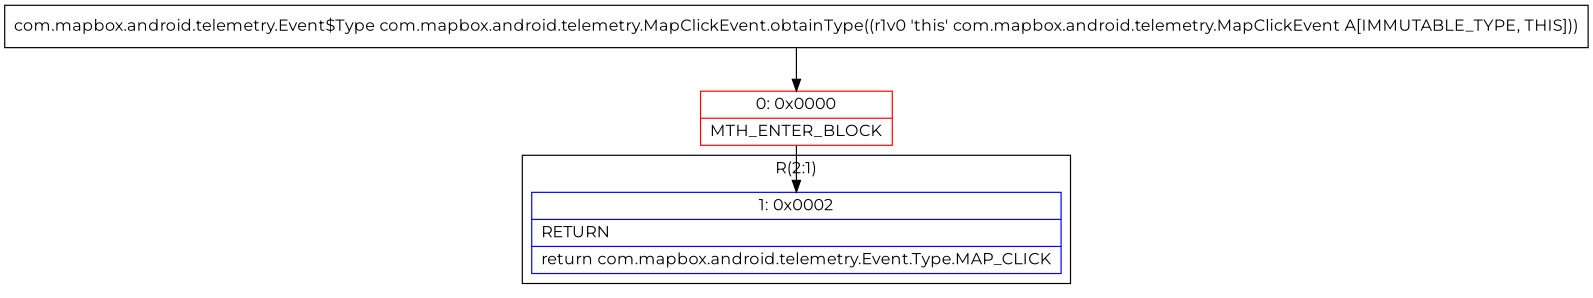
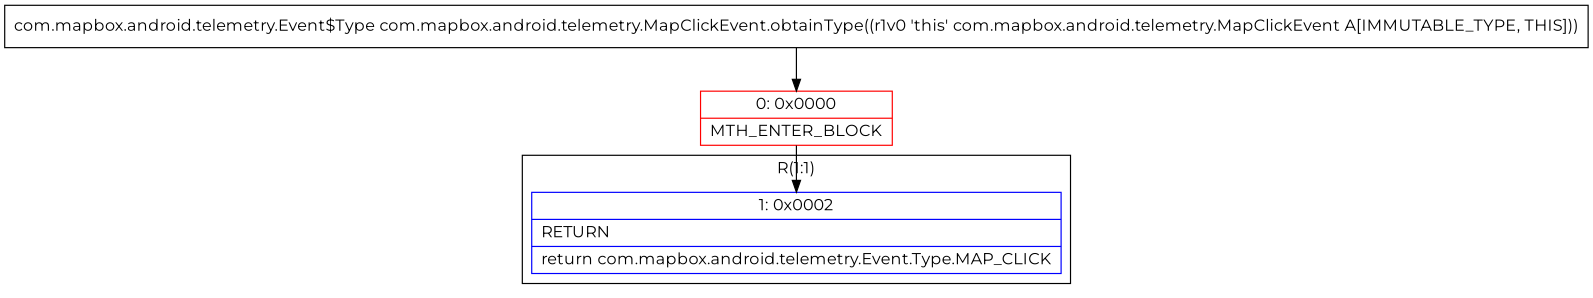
cluster "R(2:1)": label "R(2:1)" -> "R(1:1)"
